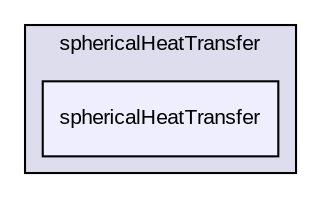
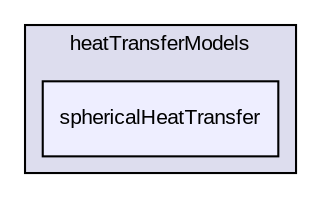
cluster "sphericalHeatTransfer": label "sphericalHeatTransfer" -> "heatTransferModels"
